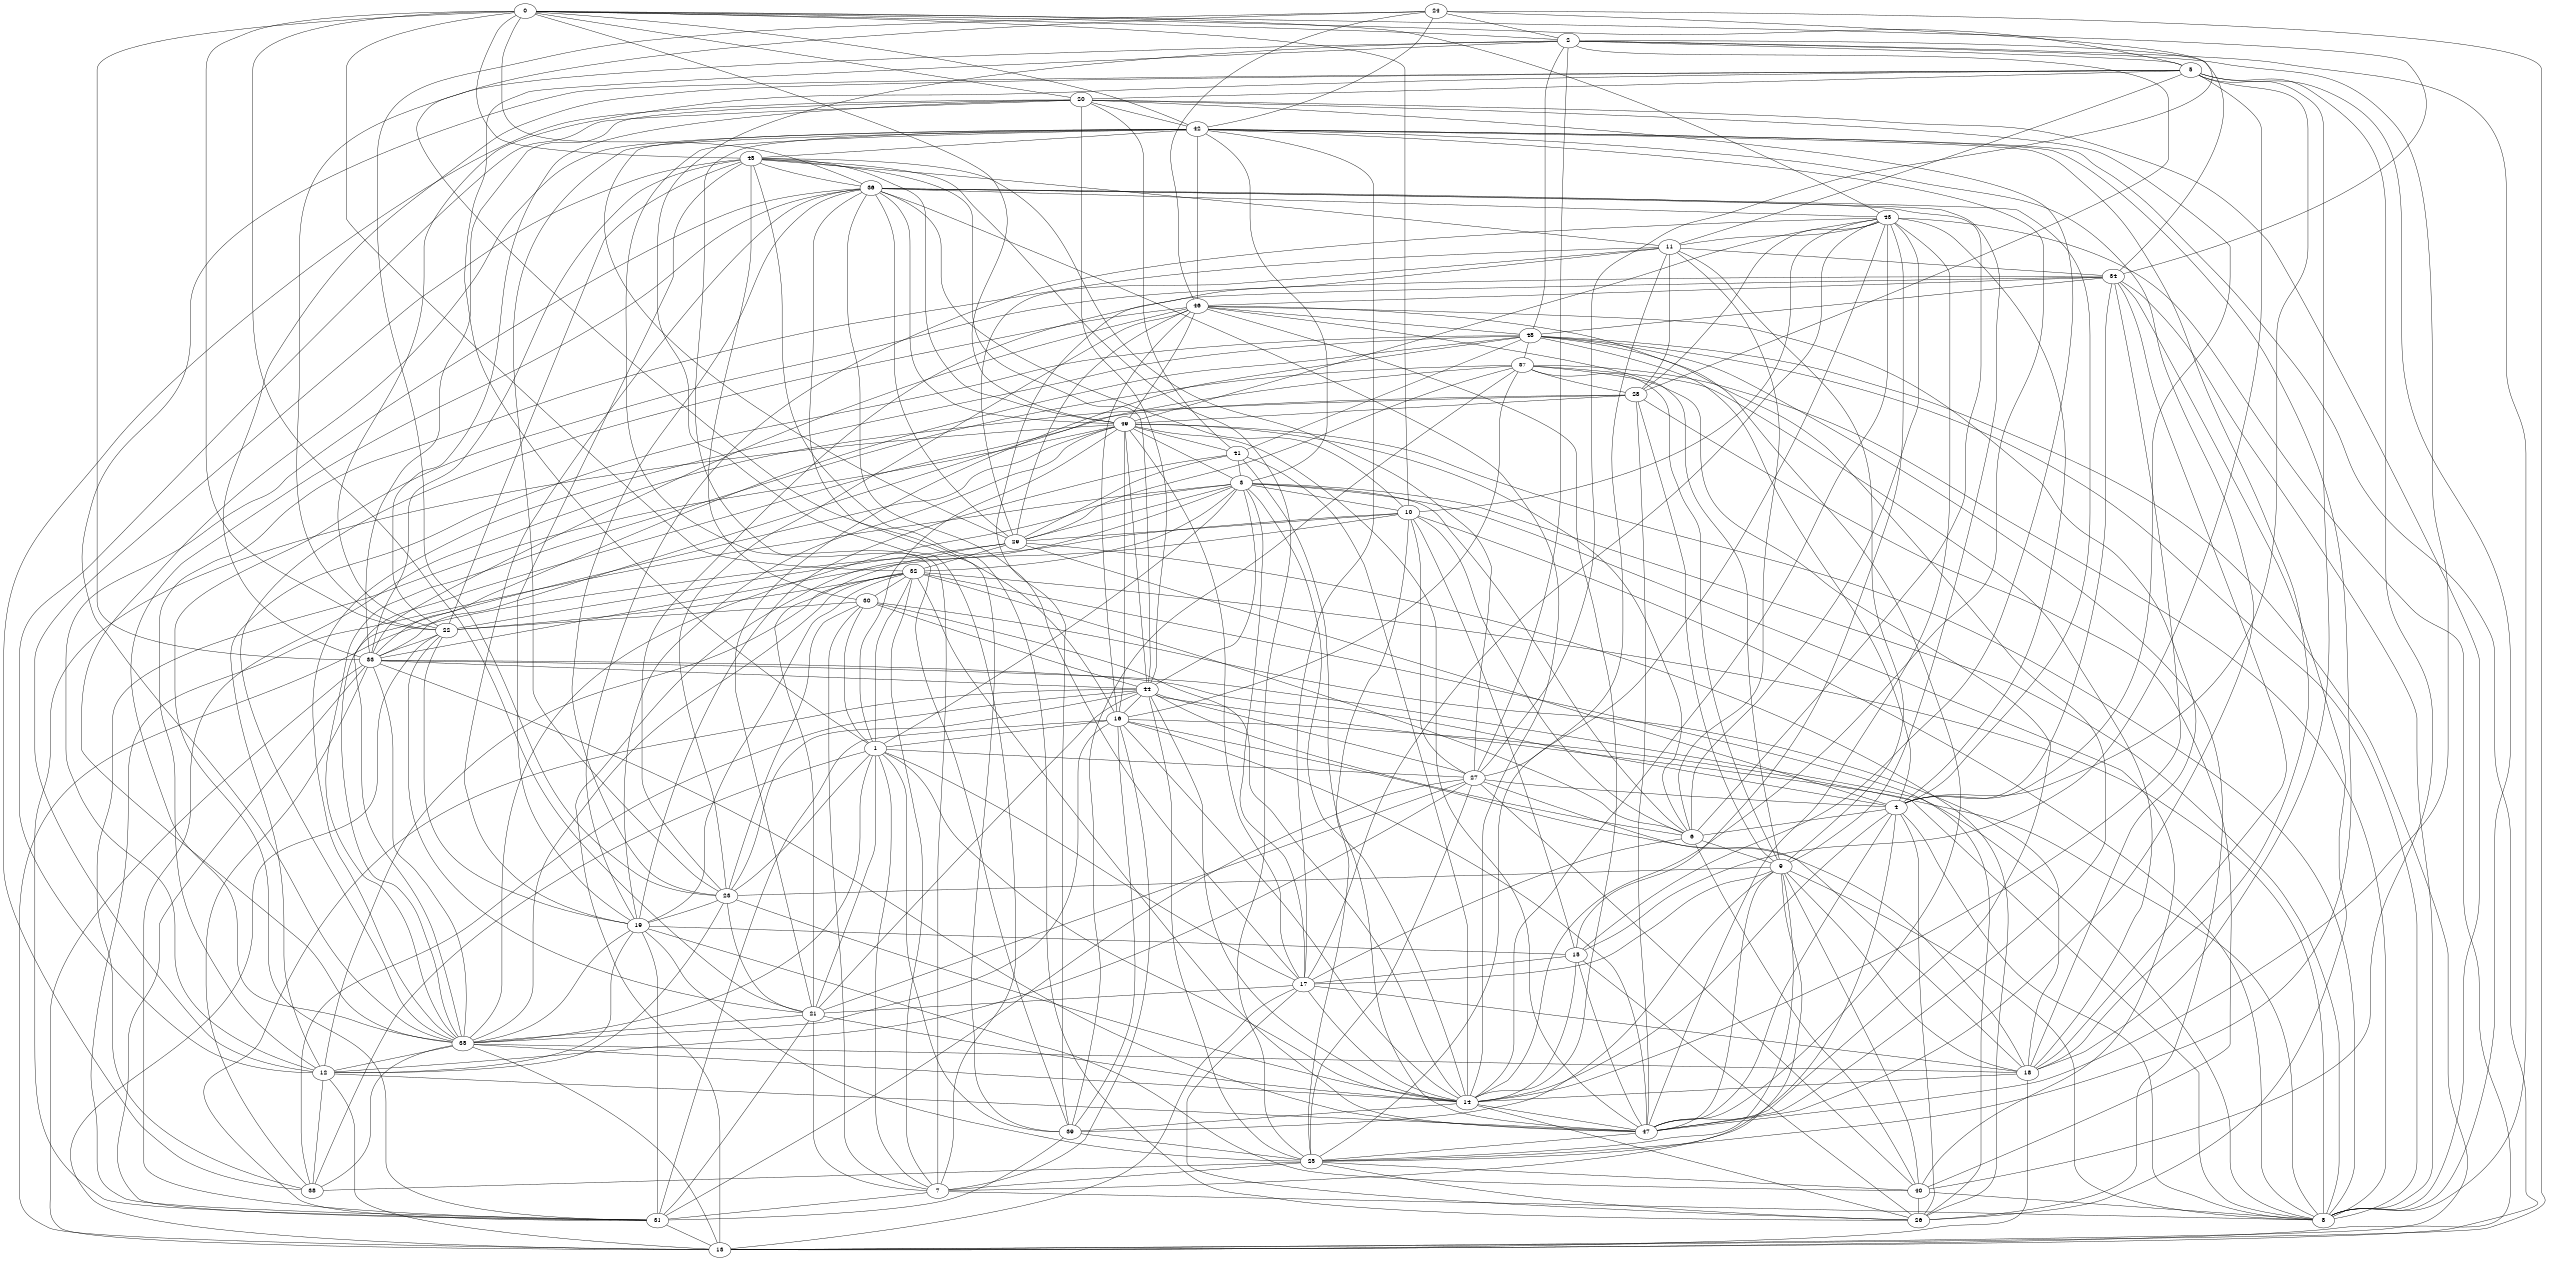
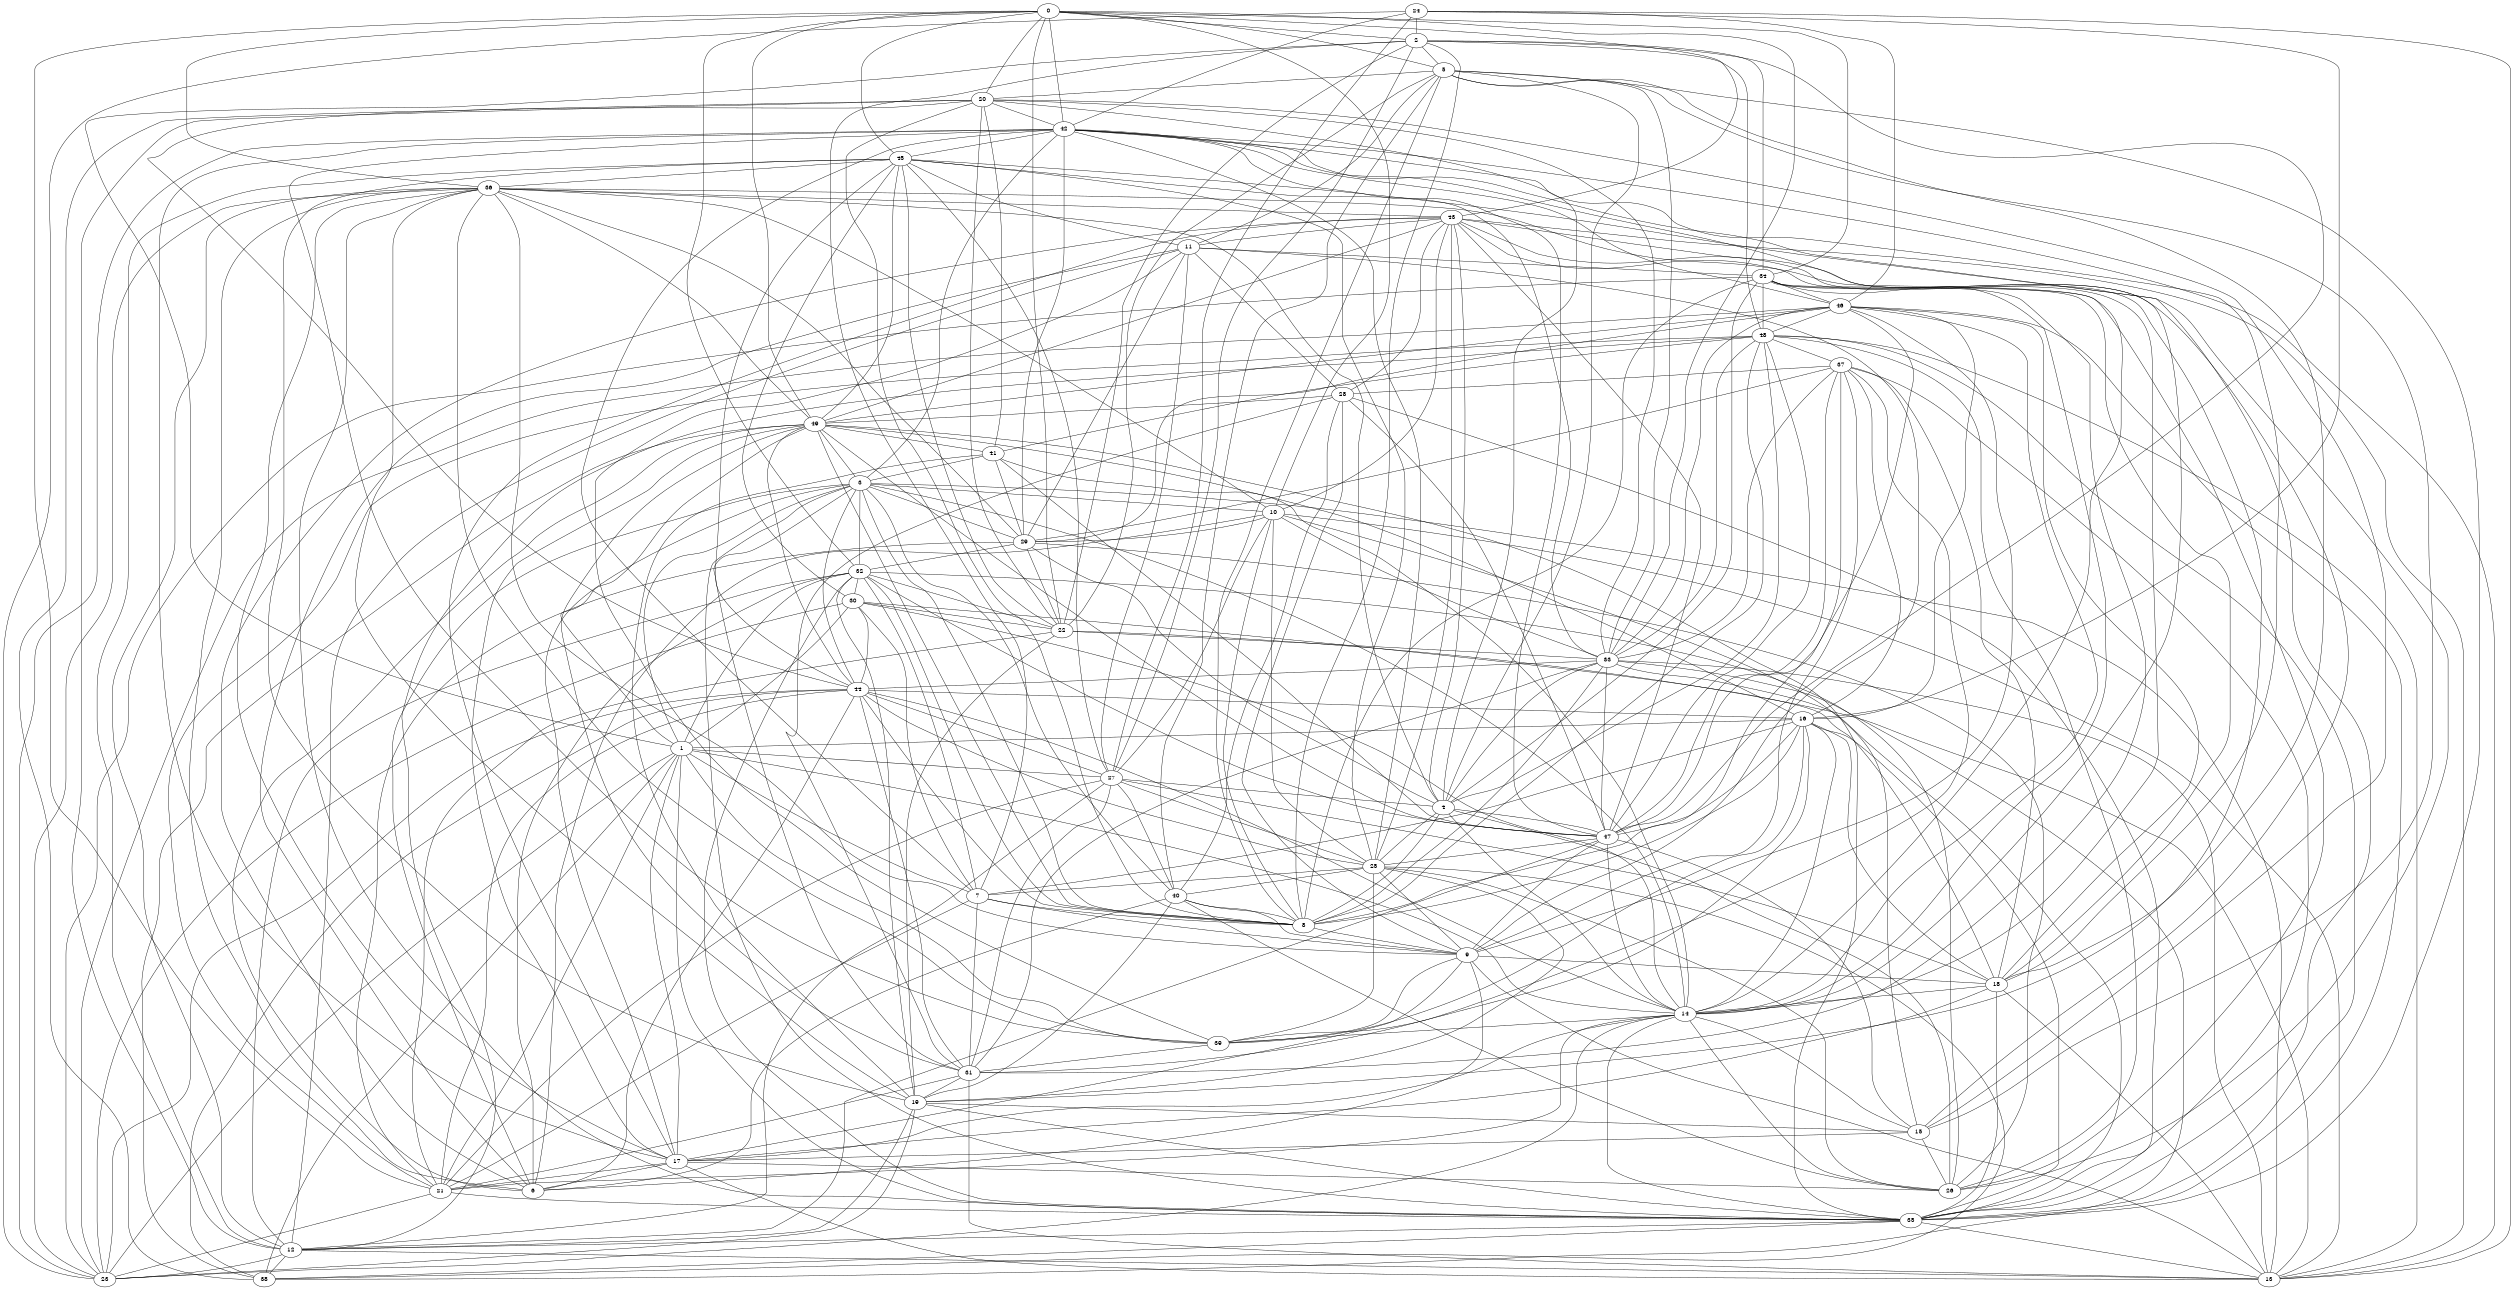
edge "2" -- "28": removed
edge "49" -- "19": removed
edge "4" -- "6": removed
edge "9" -- "23": now "9" -- "13"
